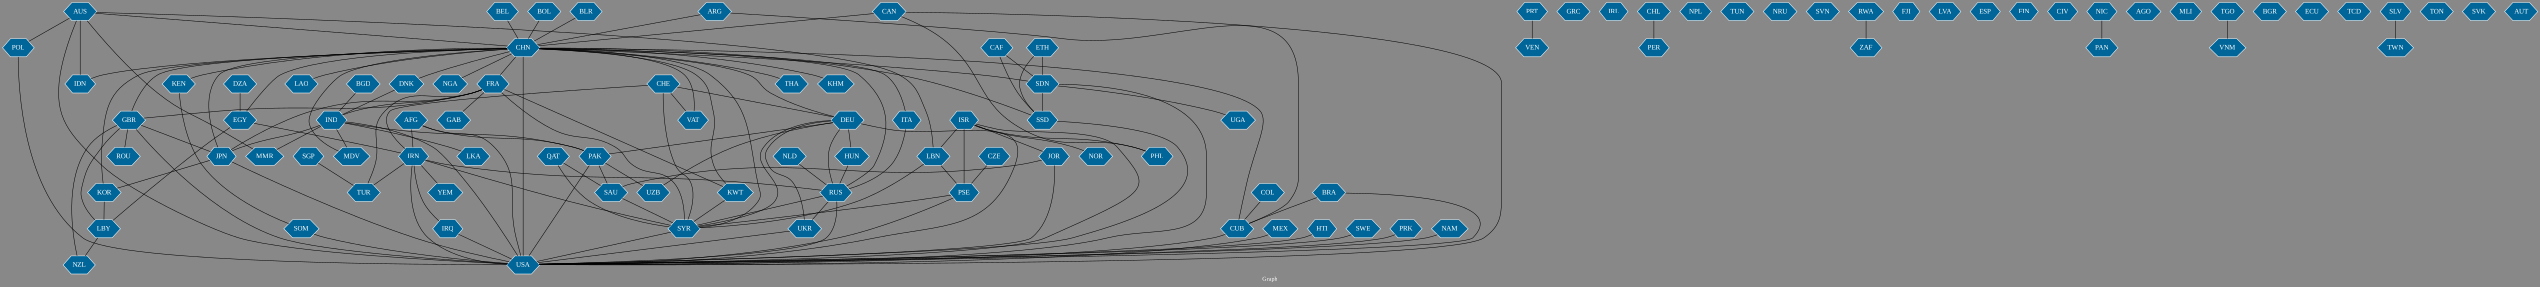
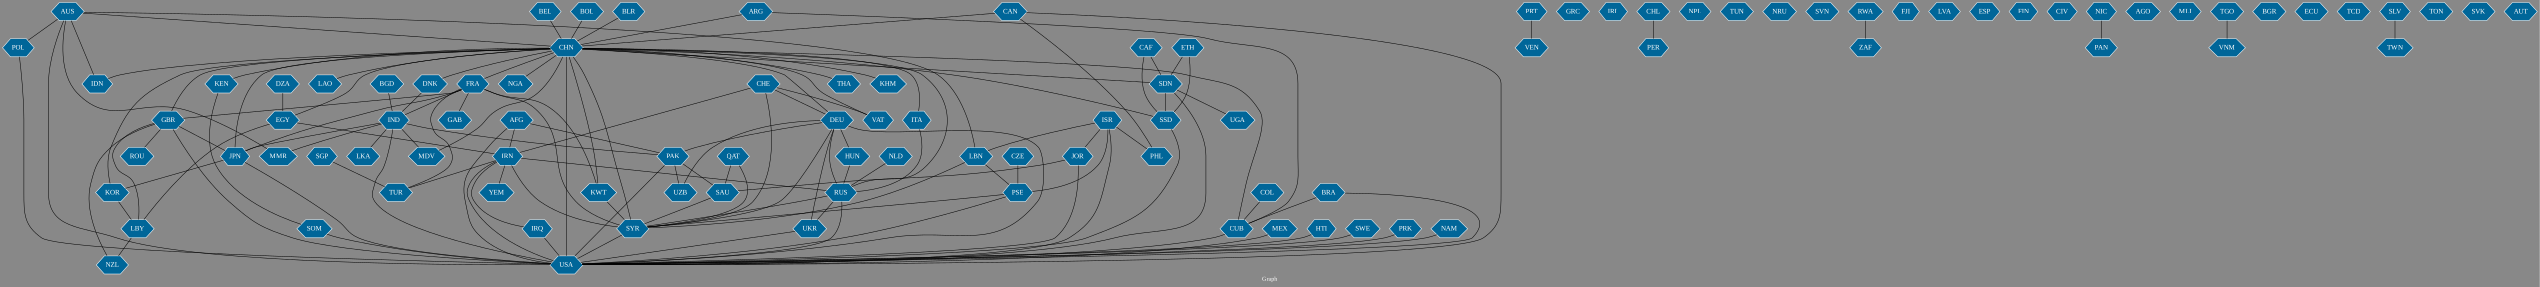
node "NOR": removed
